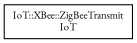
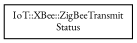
node "IoT::XBee::ZigBeeTransmit IoT": label "IoT::XBee::ZigBeeTransmit IoT" -> "IoT::XBee::ZigBeeTransmit Status"
